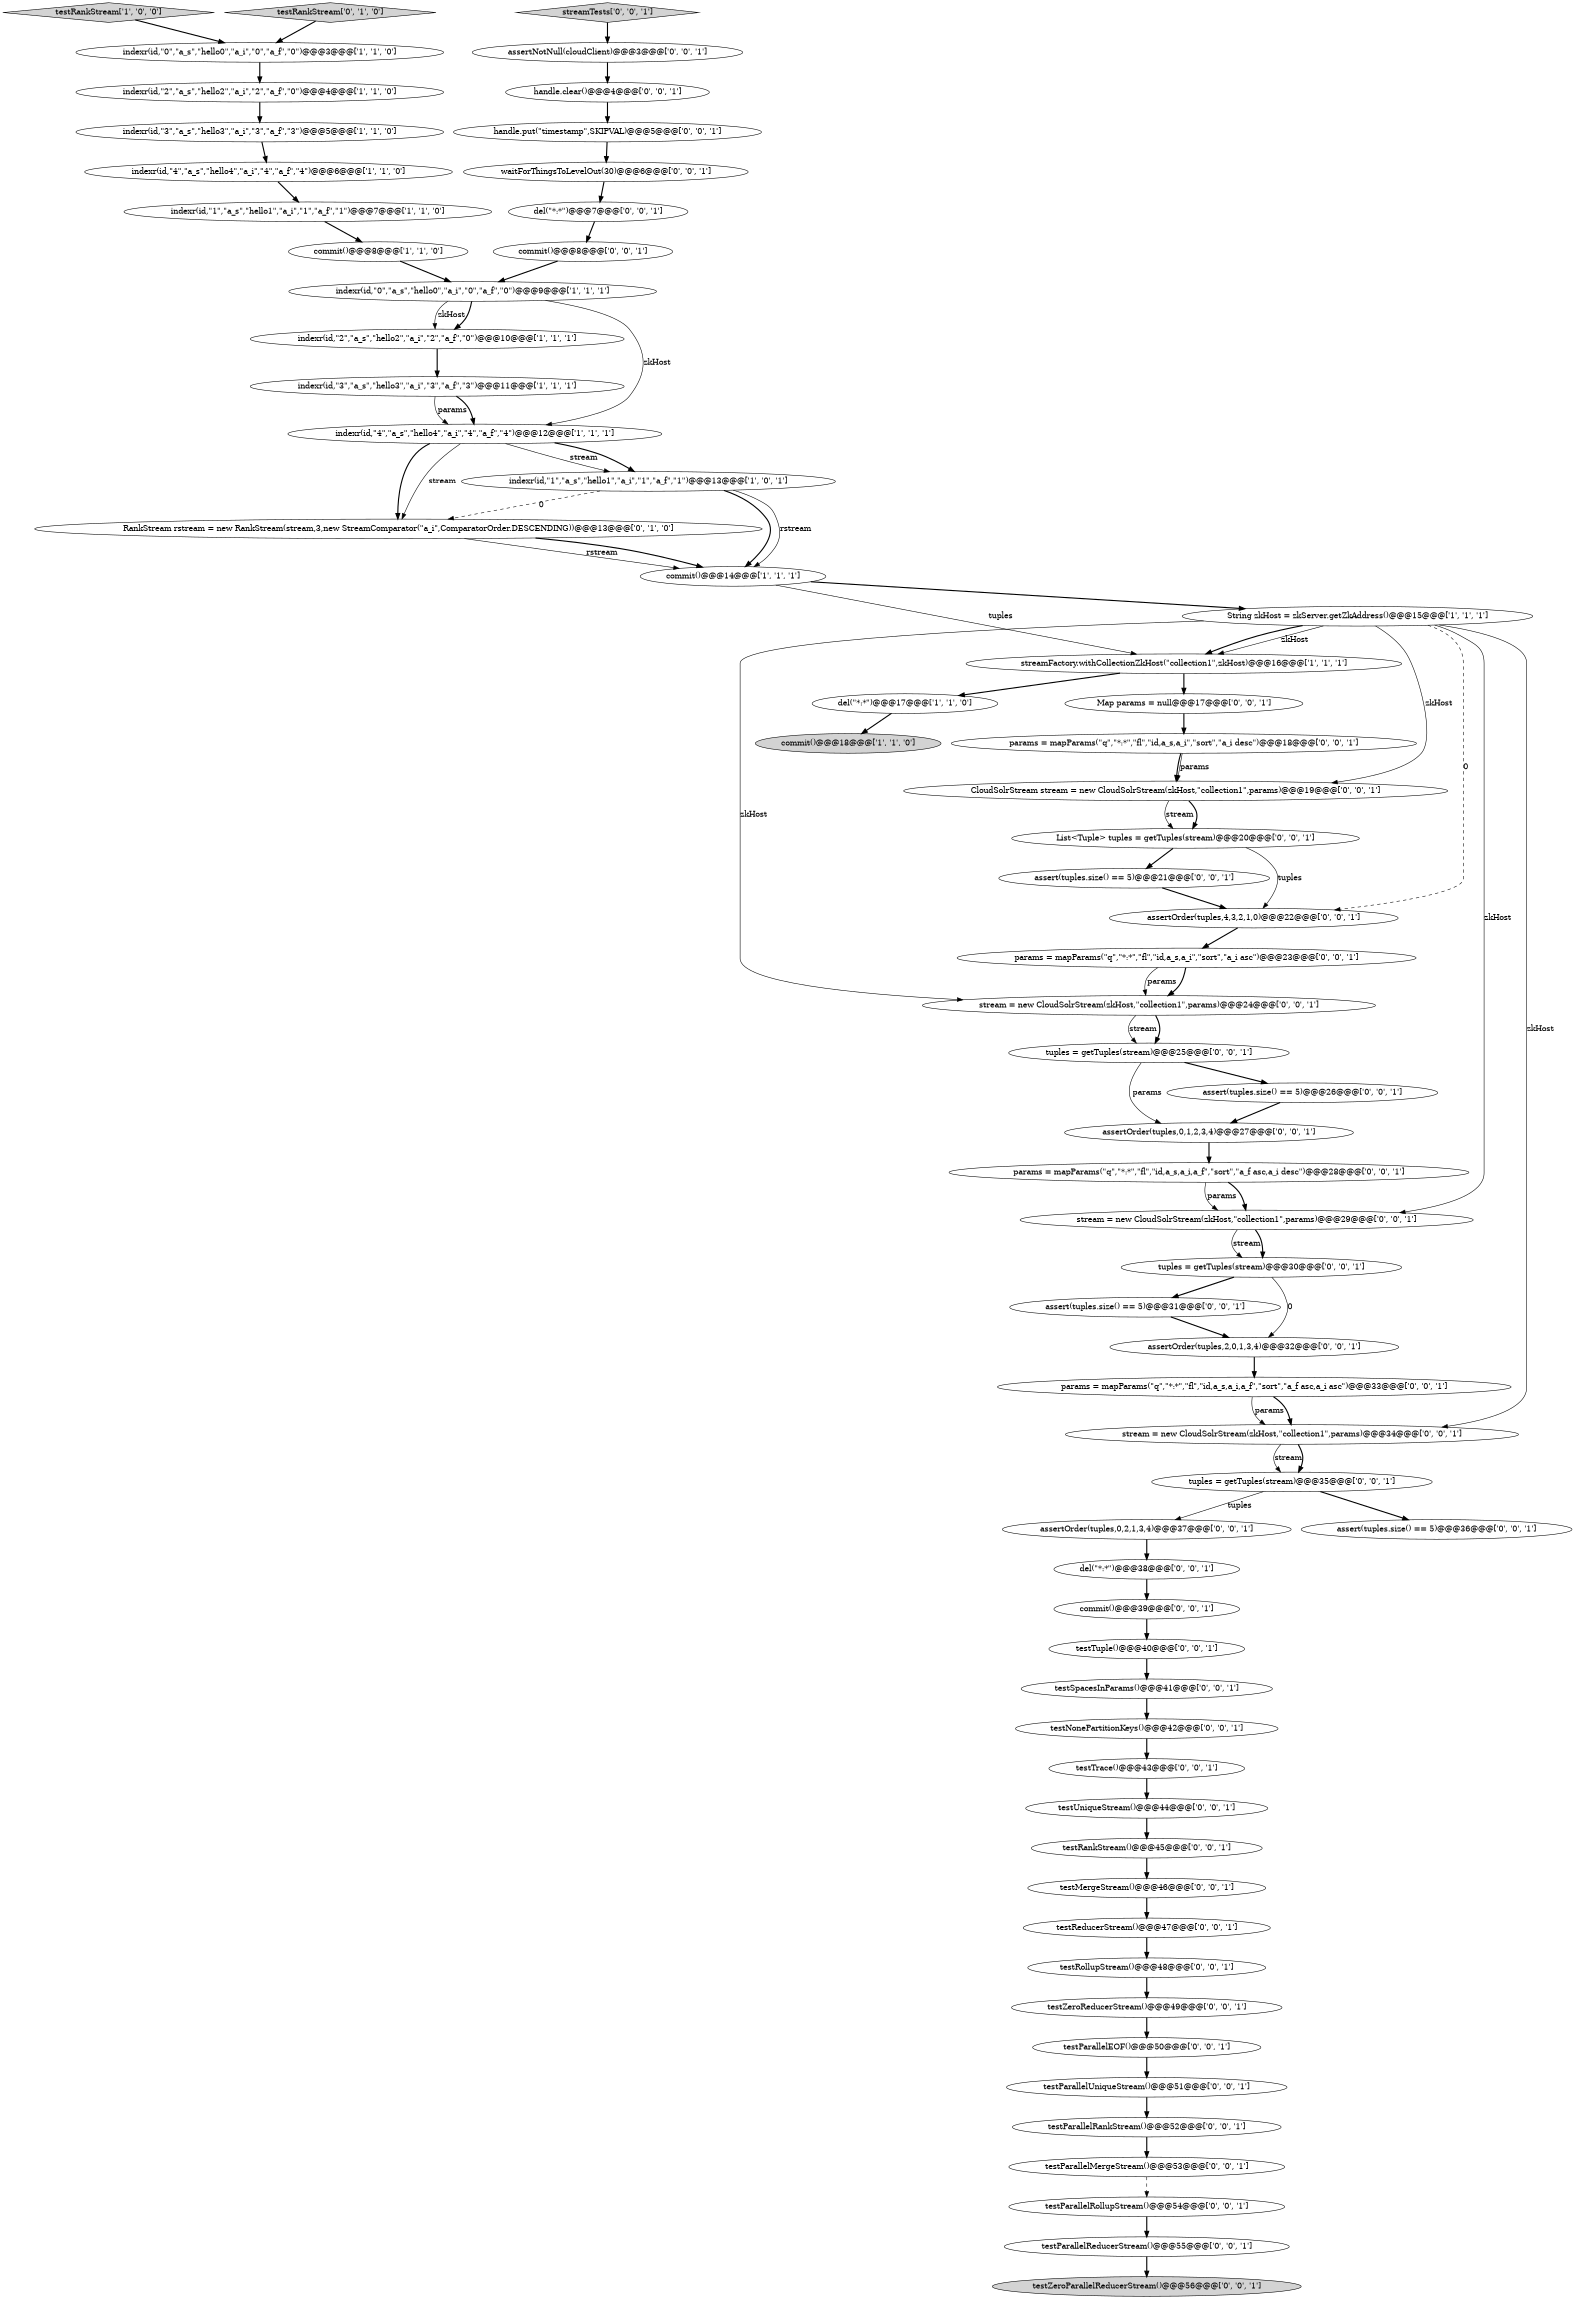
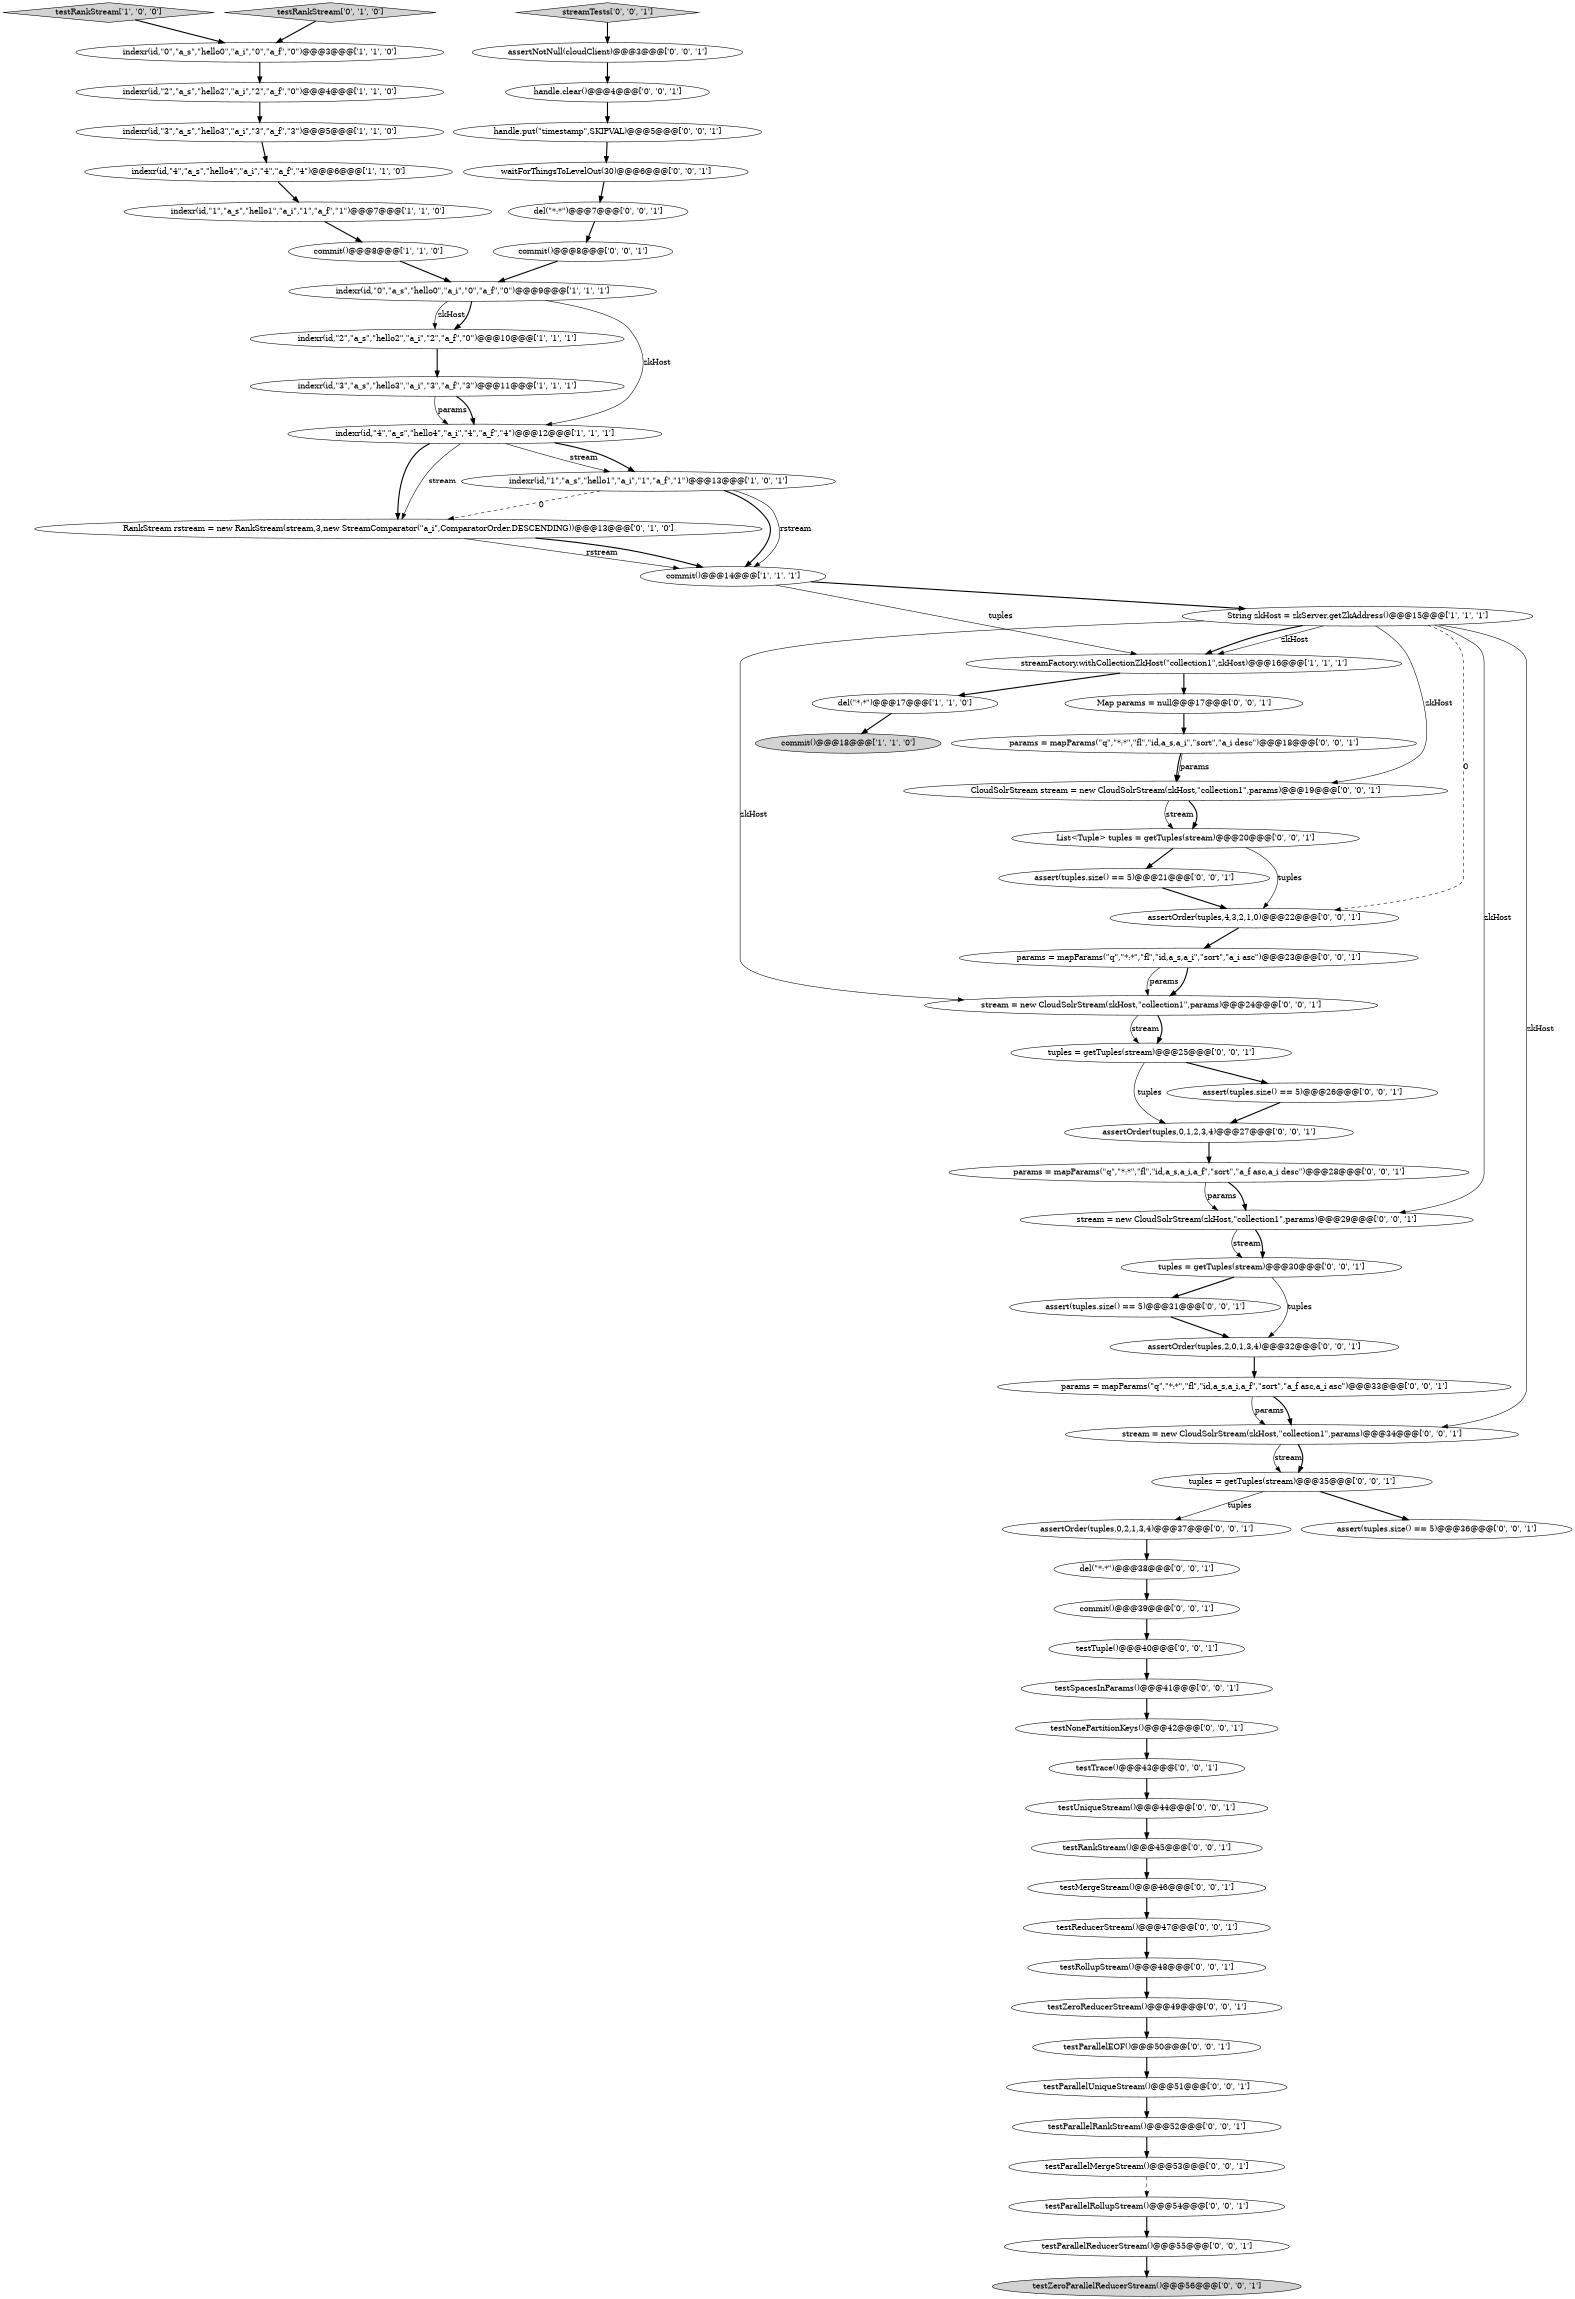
edge "tuples = getTuples(stream)@@@25@@@['0', '0', '1']" -> "assertOrder(tuples,0,1,2,3,4)@@@27@@@['0', '0', '1']": label "params" -> "tuples"
edge "tuples = getTuples(stream)@@@30@@@['0', '0', '1']" -> "assertOrder(tuples,2,0,1,3,4)@@@32@@@['0', '0', '1']": label "0" -> "tuples"
